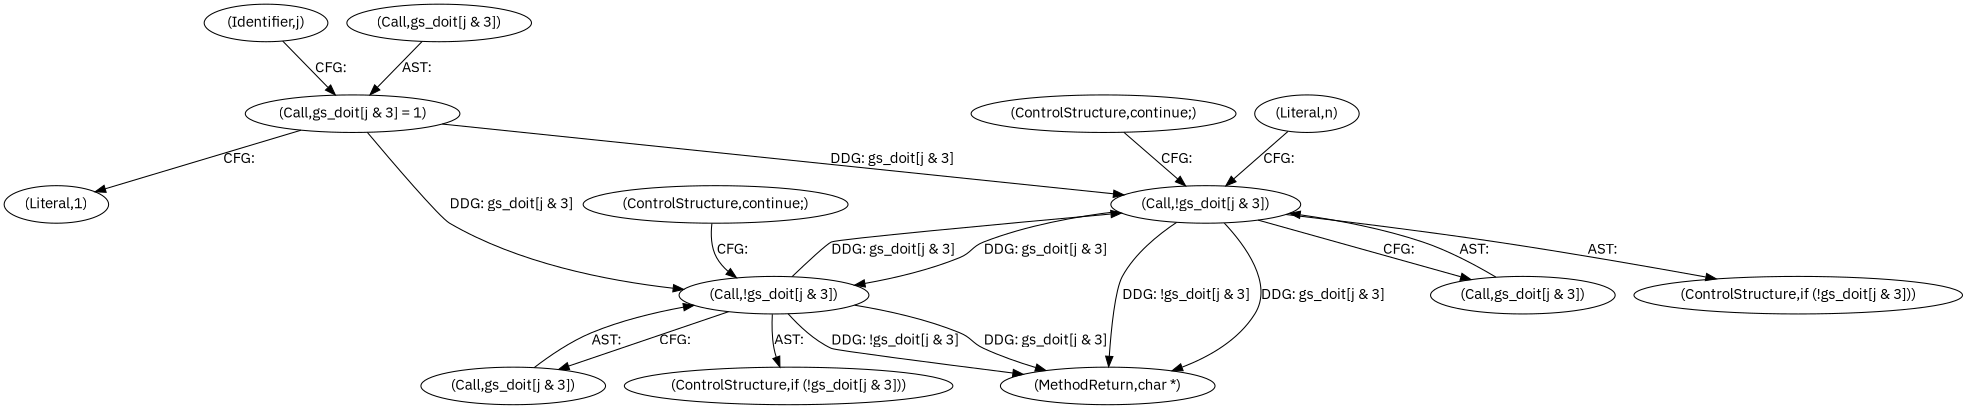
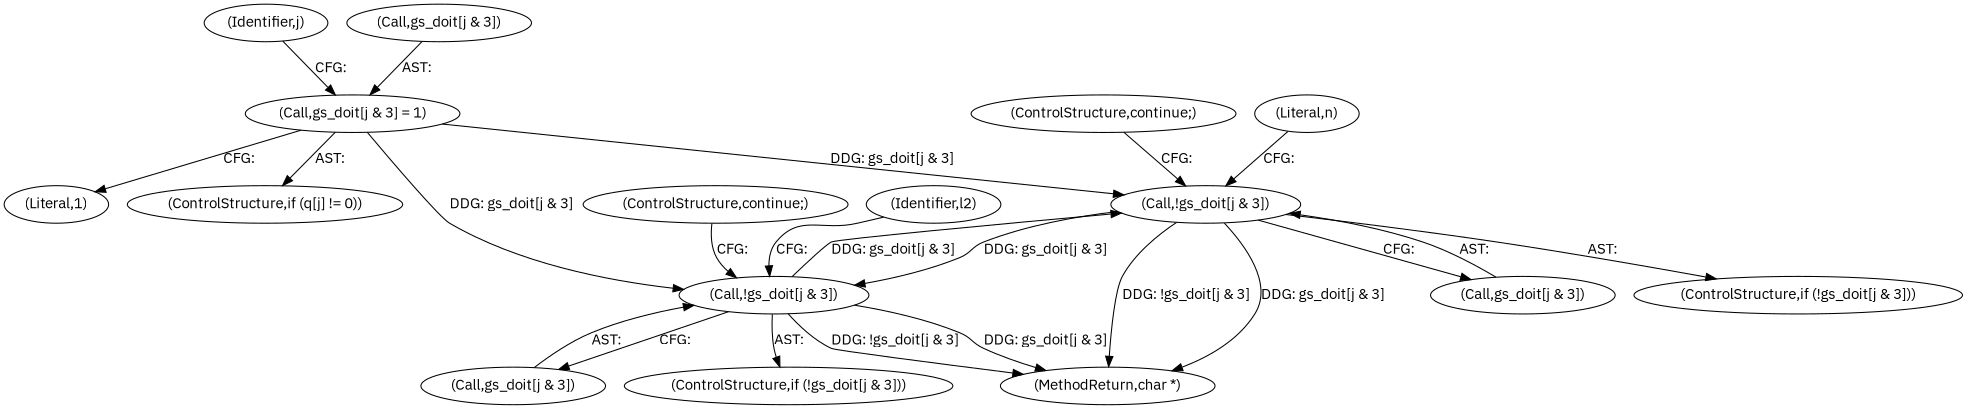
node "(ControlStructure,if (q[j] != 0))": added
node "(Identifier,l2)": added
